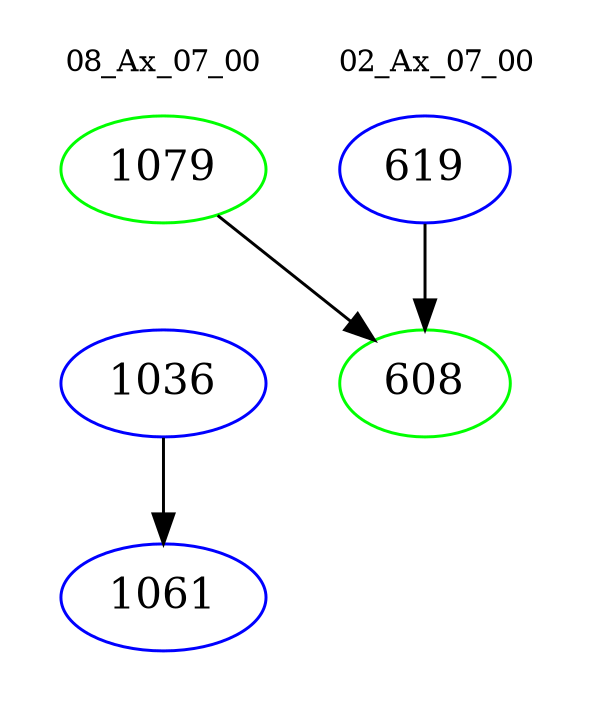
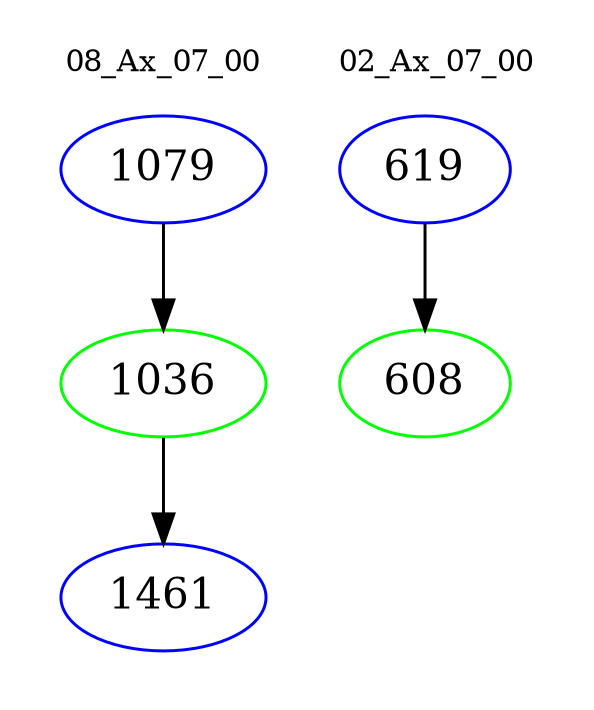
node "1079": color green -> blue
edge "1079" -> "608": now "1079" -> "1036"
node "1036": color blue -> green
node "1061": label "1061" -> "1461"
